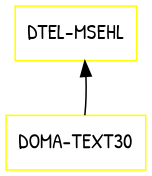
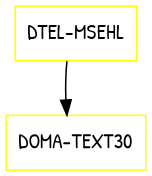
edge "DOMA-TEXT30" -> "DTEL-MSEHL": reversed
